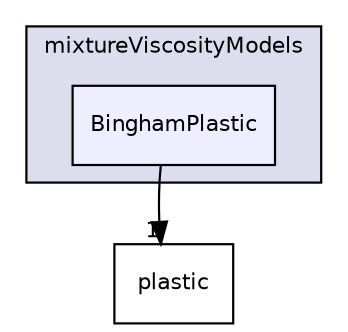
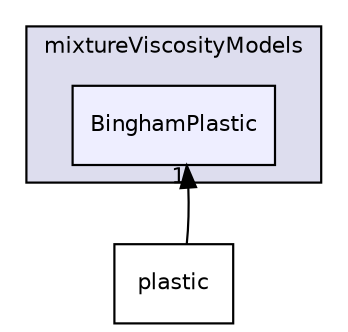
edge "BinghamPlastic" -> "plastic": reversed
